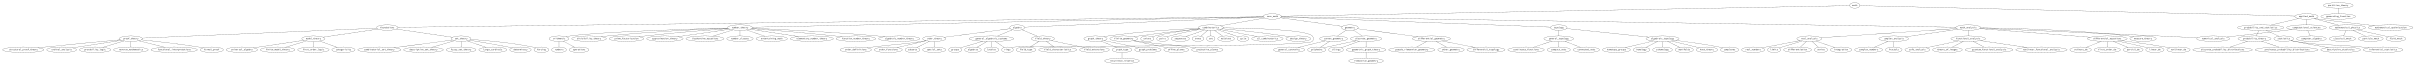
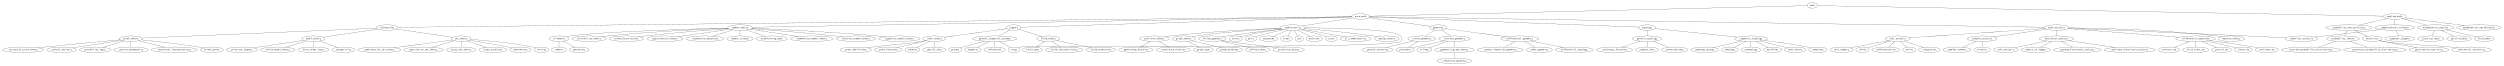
edge "combinatorics" -- "partition_theory": added
node "lattice": label "lattice" -> "inferential"
edge "graph_type" -- "recurrence_relation": now "partition_theory" -- "recurrence_relation"
